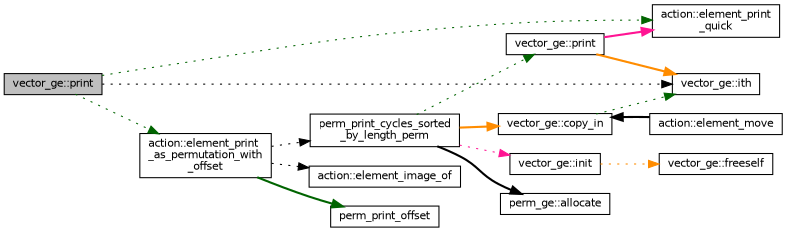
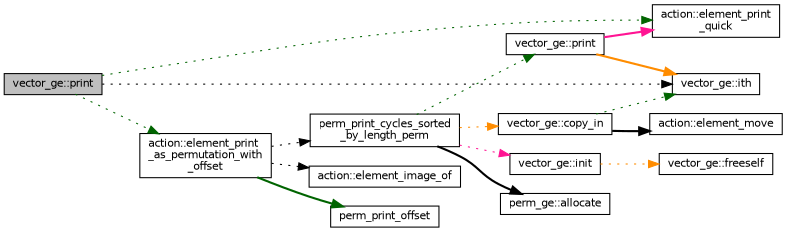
edge "action::element_move" -> "vector_ge::copy_in": reversed
edge "perm_print_cycles_sorted _by_length_perm" -> "vector_ge::copy_in": style bold -> dotted
